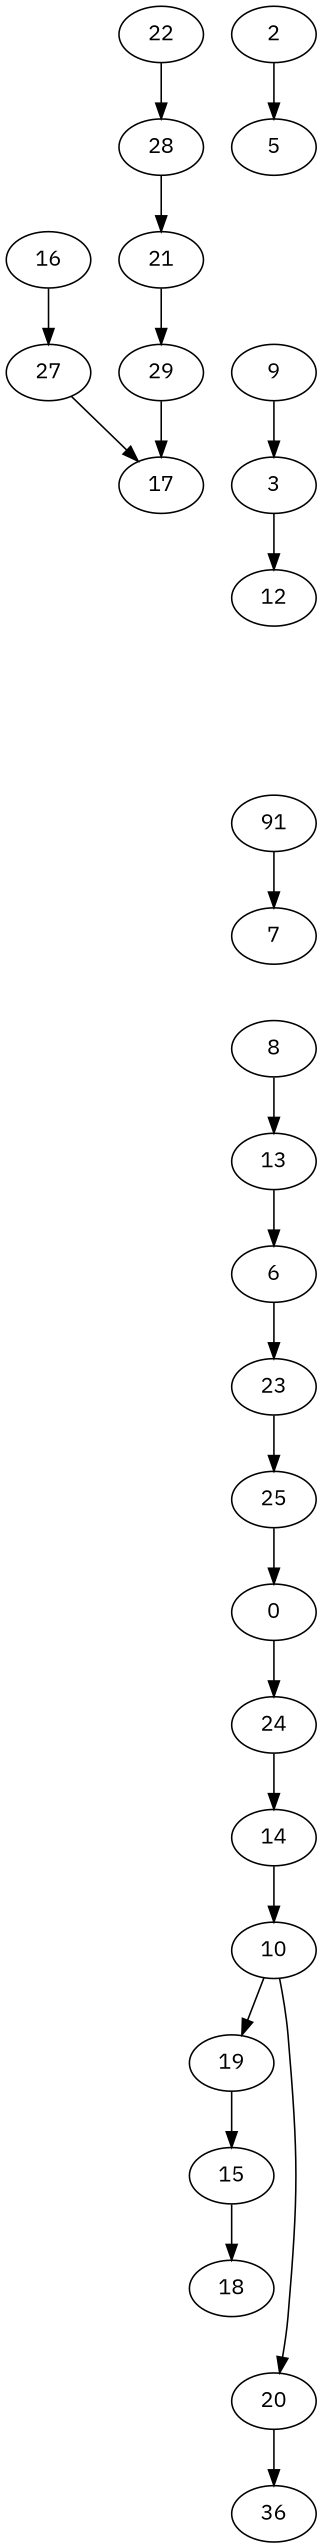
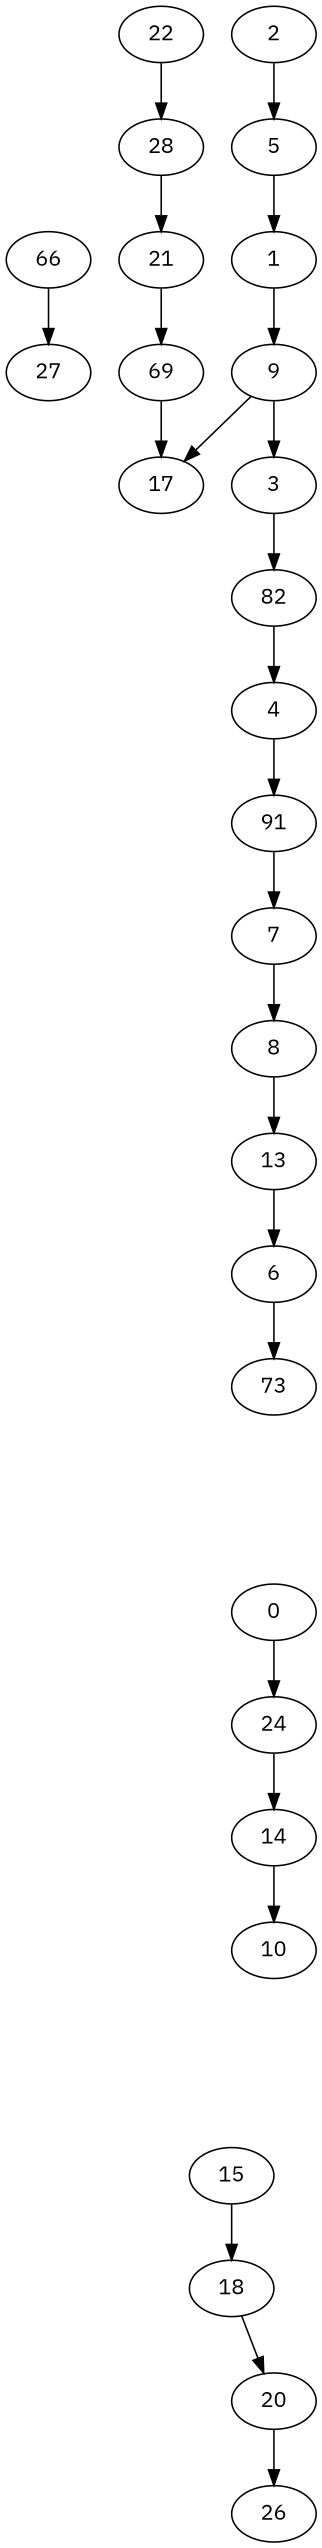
node "16": label "16" -> "66"
node "1": added
node "29": label "29" -> "69"
edge "27" -> "17": now "9" -> "17"
node "12": label "12" -> "82"
node "4": added
edge "7" -> "8": added
node "23": label "23" -> "73"
node "25": removed
node "19": removed
edge "10" -> "20": now "18" -> "20"
node "36": label "36" -> "26"
